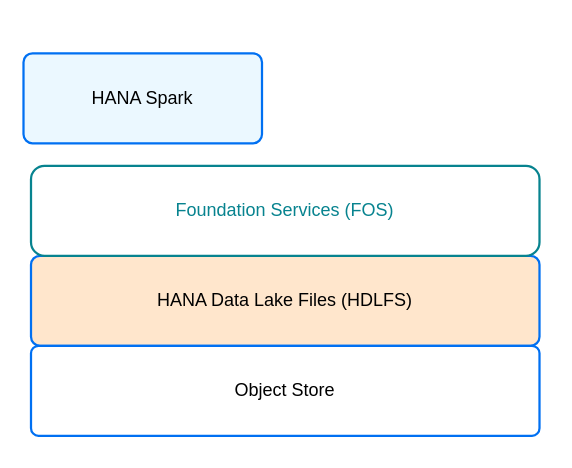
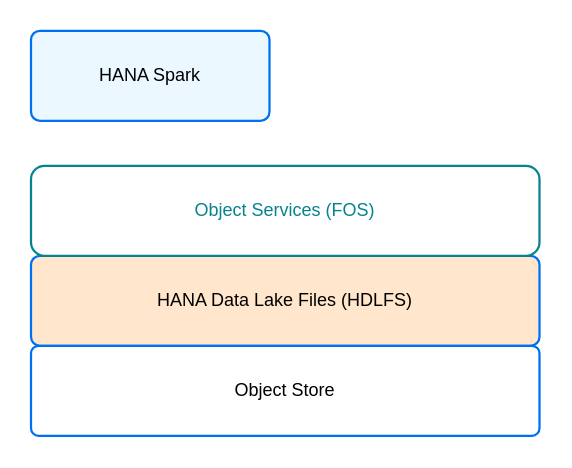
node "HANA Spark": moved (143, 98) -> (150, 76)
node "Foundation Services (FOS)": label "Foundation Services (FOS)" -> "Object Services (FOS)"
